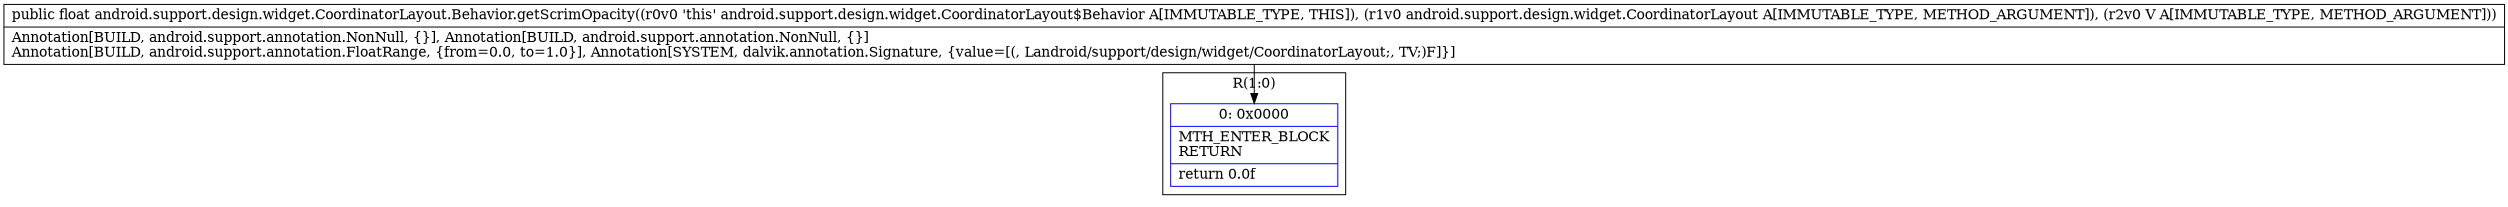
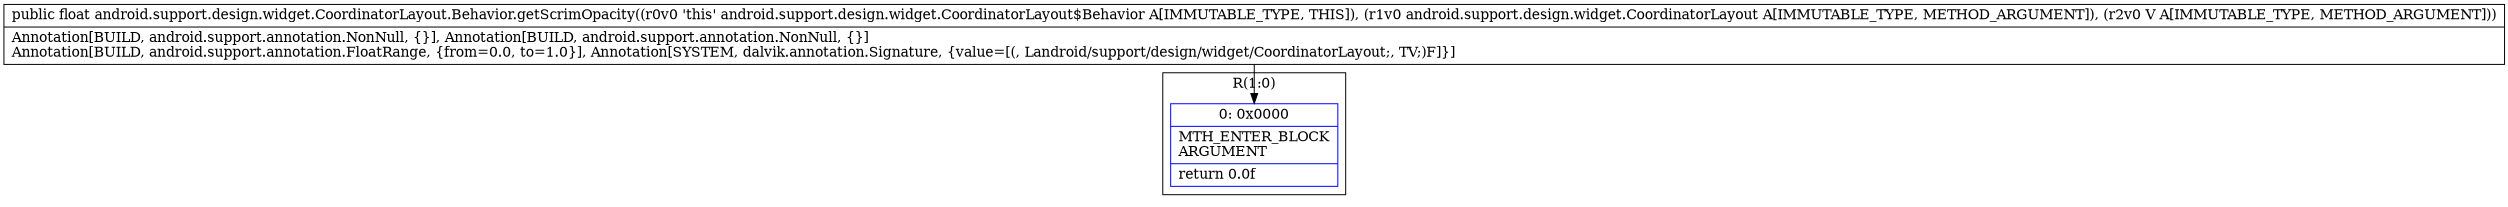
node "0: 0x0000": text "RETURN" -> "ARGUMENT"
